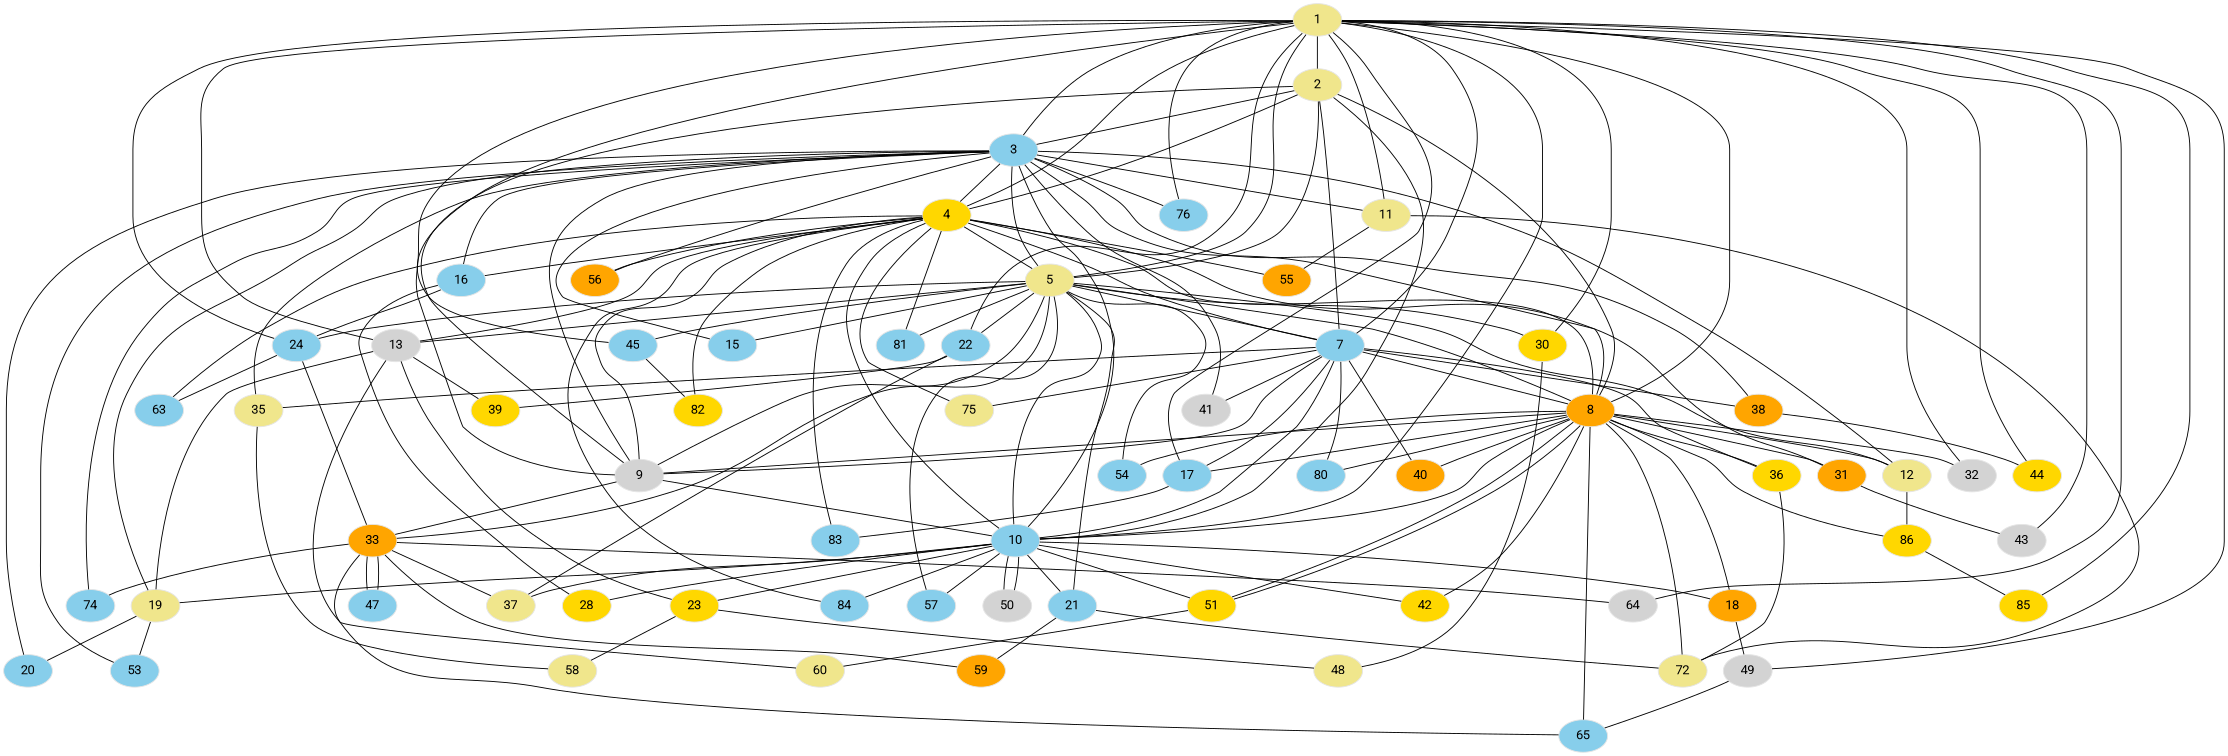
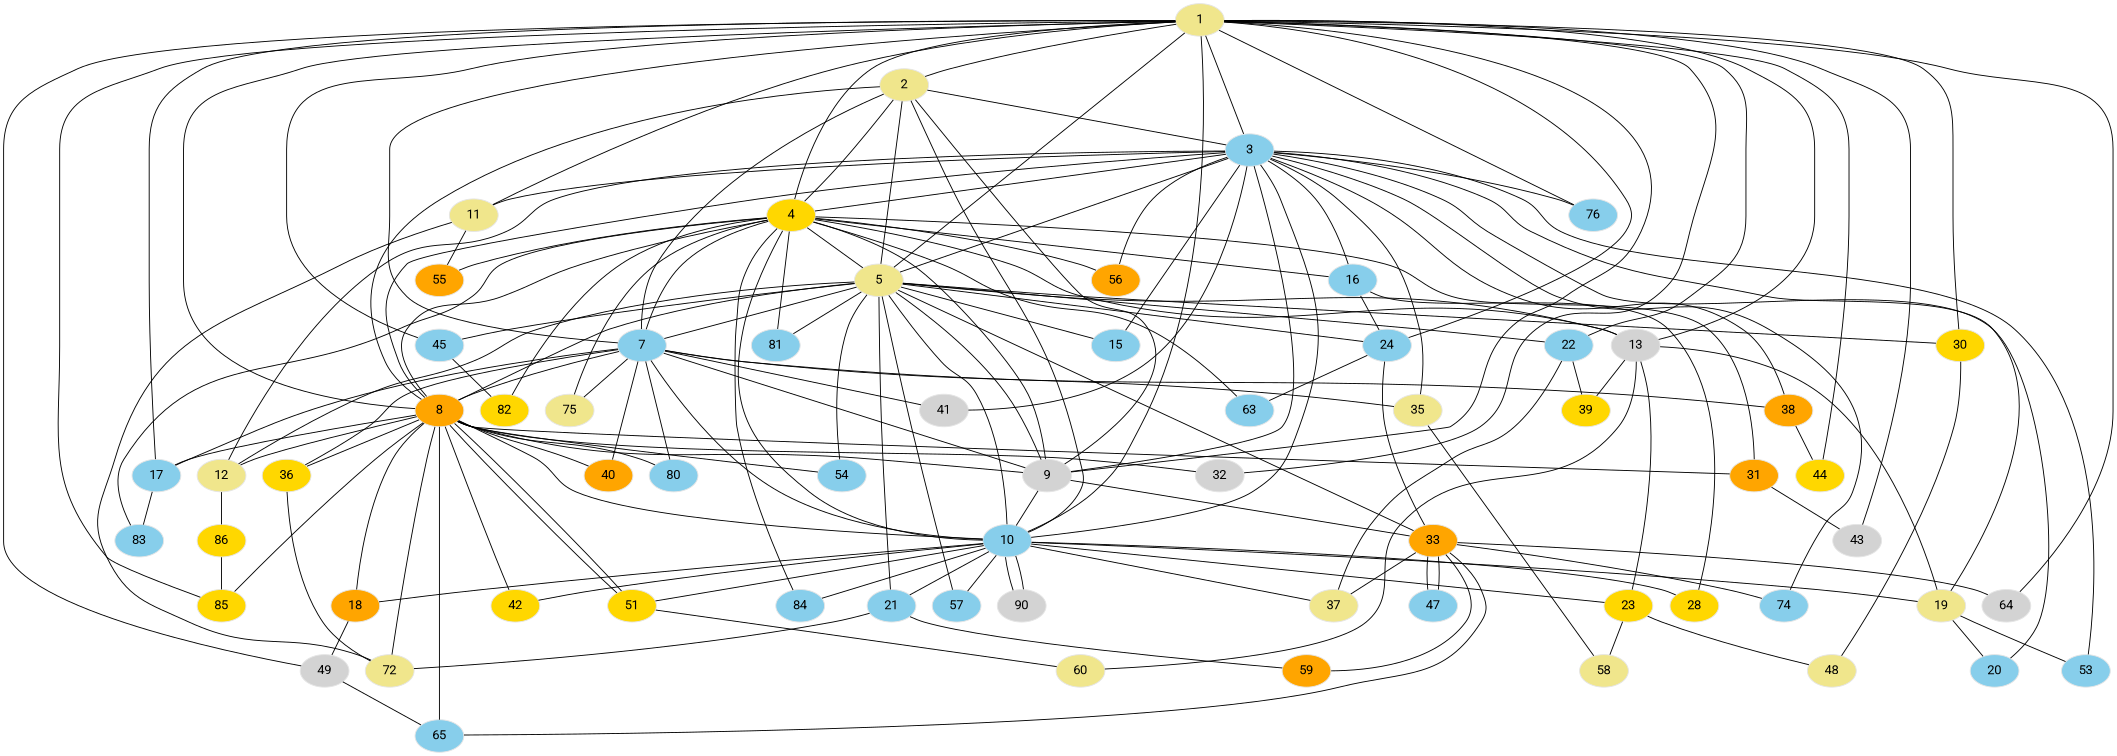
edge "8" -- "86": now "8" -- "85"
node "50": label "50" -> "90"
